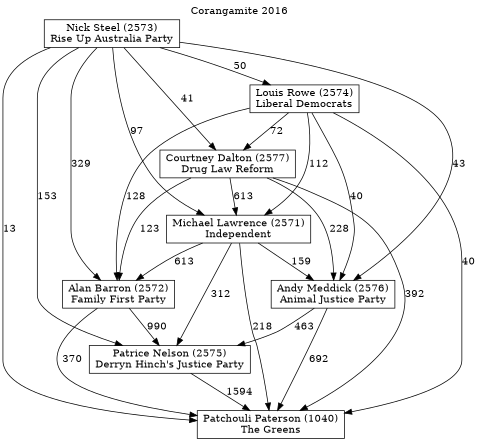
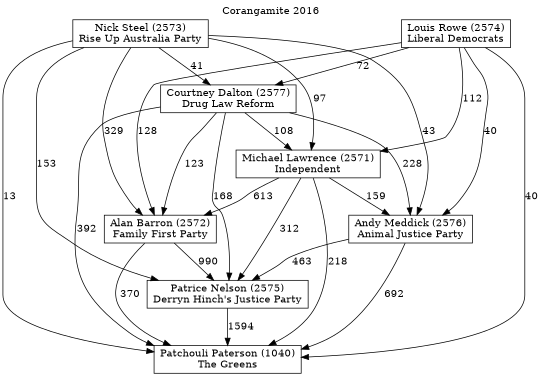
edge "Nick Steel (2573) Rise Up Australia Party" -> "Louis Rowe (2574) Liberal Democrats": removed, label "50"
edge "Courtney Dalton (2577) Drug Law Reform" -> "Patrice Nelson (2575) Derryn Hinch's Justice Party": added, label "168"
edge "Courtney Dalton (2577) Drug Law Reform" -> "Michael Lawrence (2571) Independent": label "613" -> "108"
